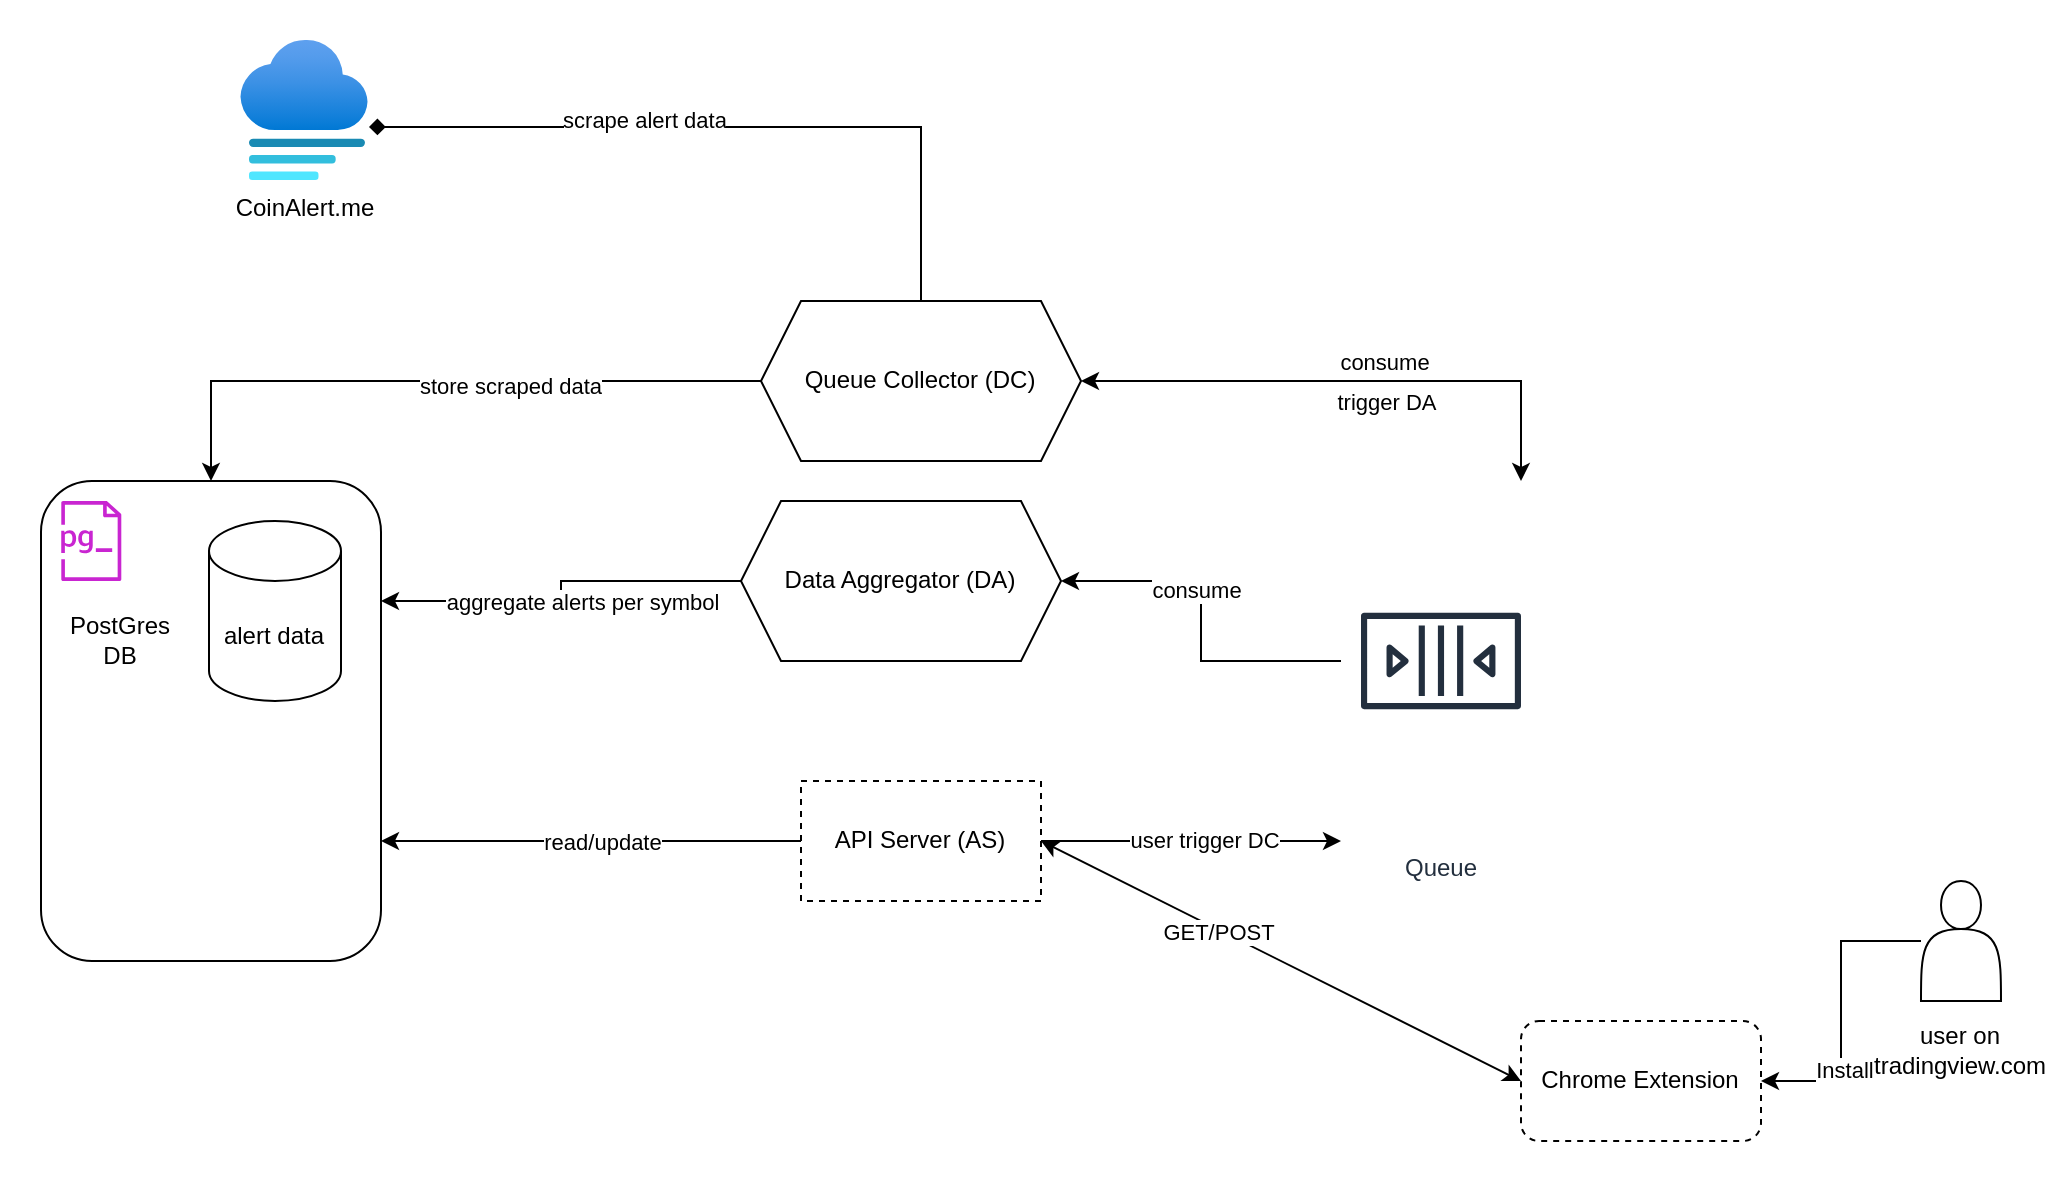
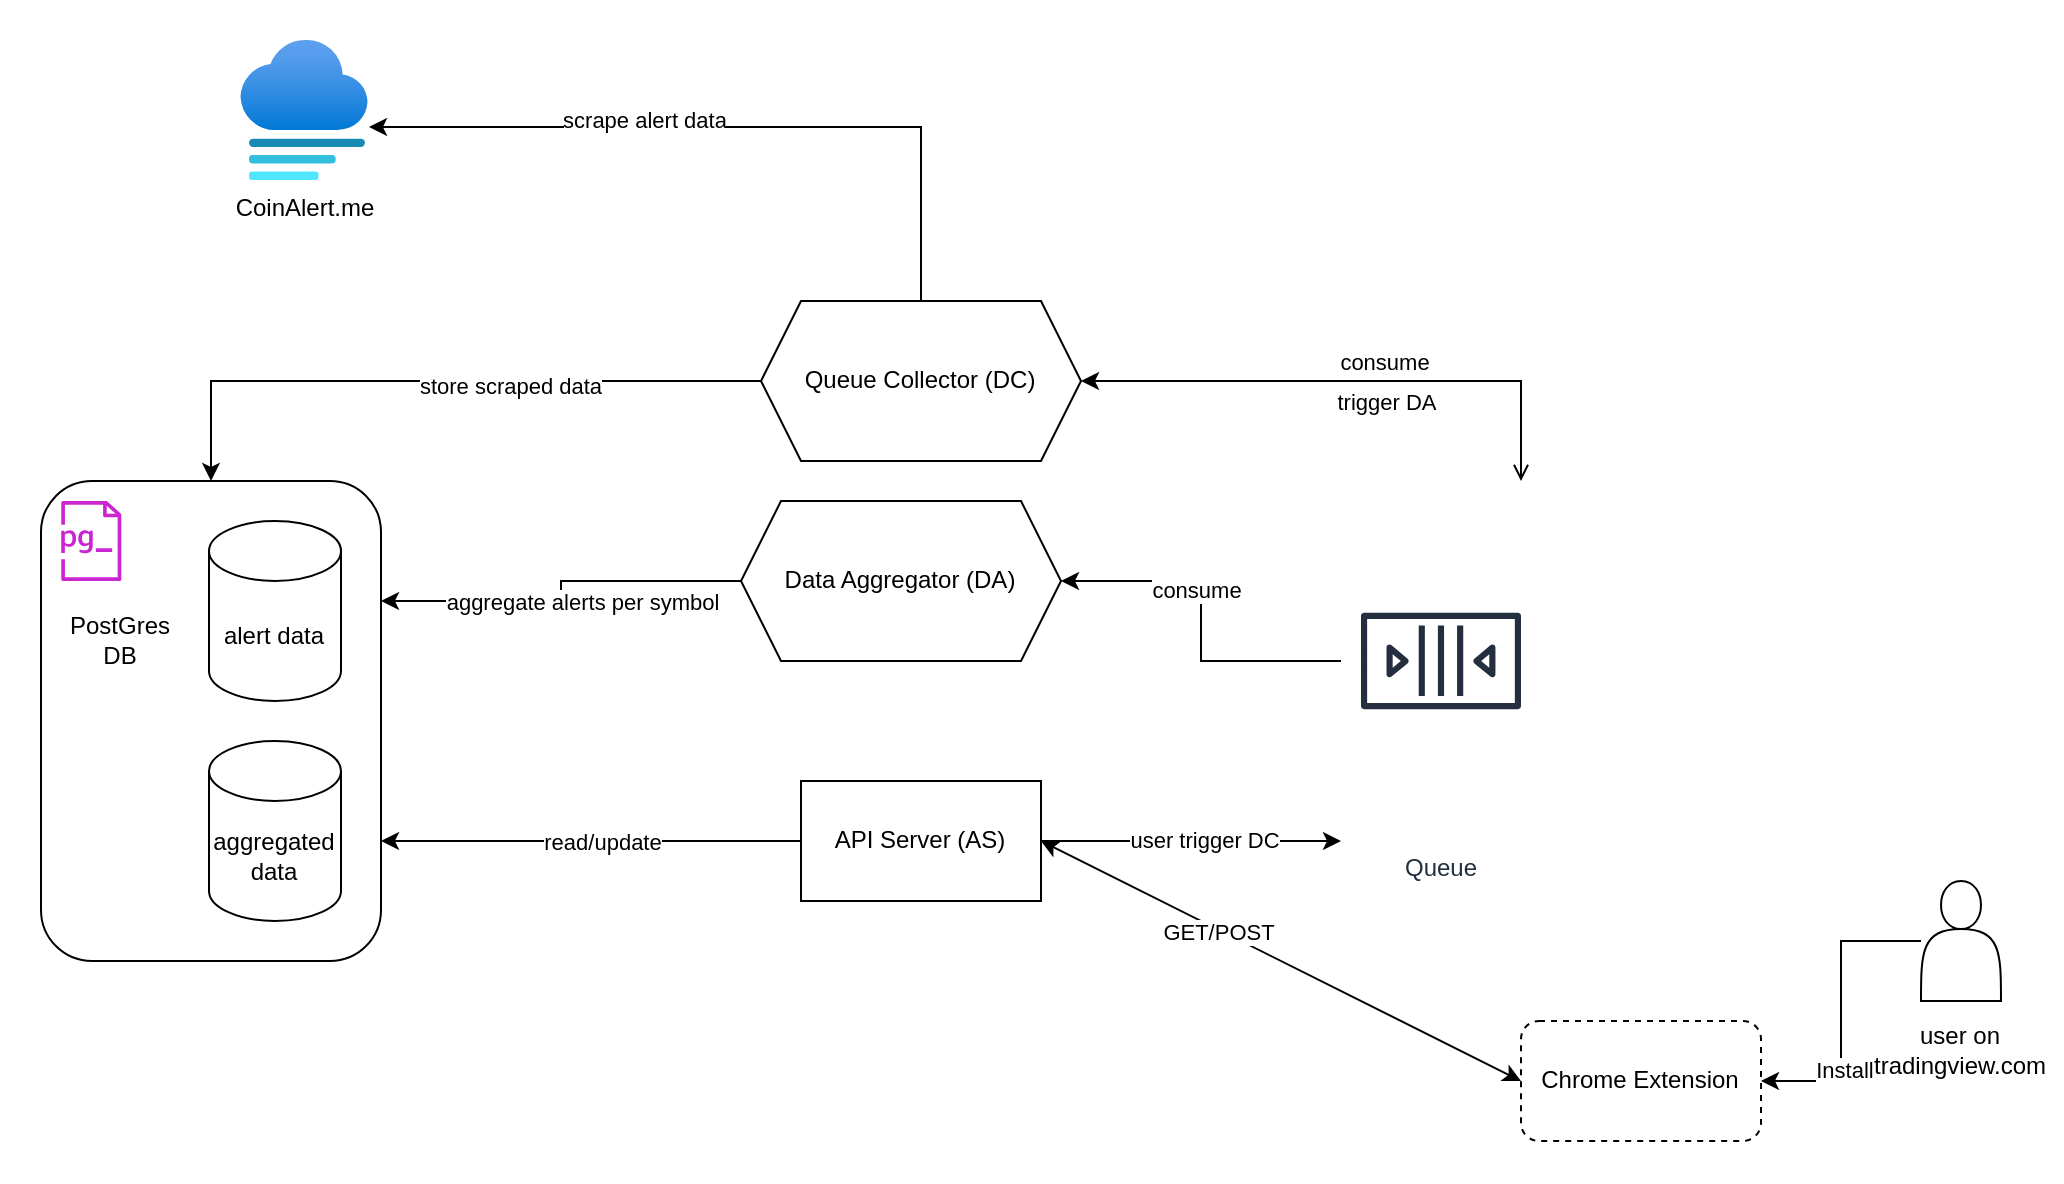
edge "Queue Collector (DC)" -> "CoinAlert.me": arrowhead diamond -> classic
edge "Queue Collector (DC)" -- "Queue": arrowhead classic -> open
node "aggregated data": added
node "API Server (AS)": style dashed -> solid
